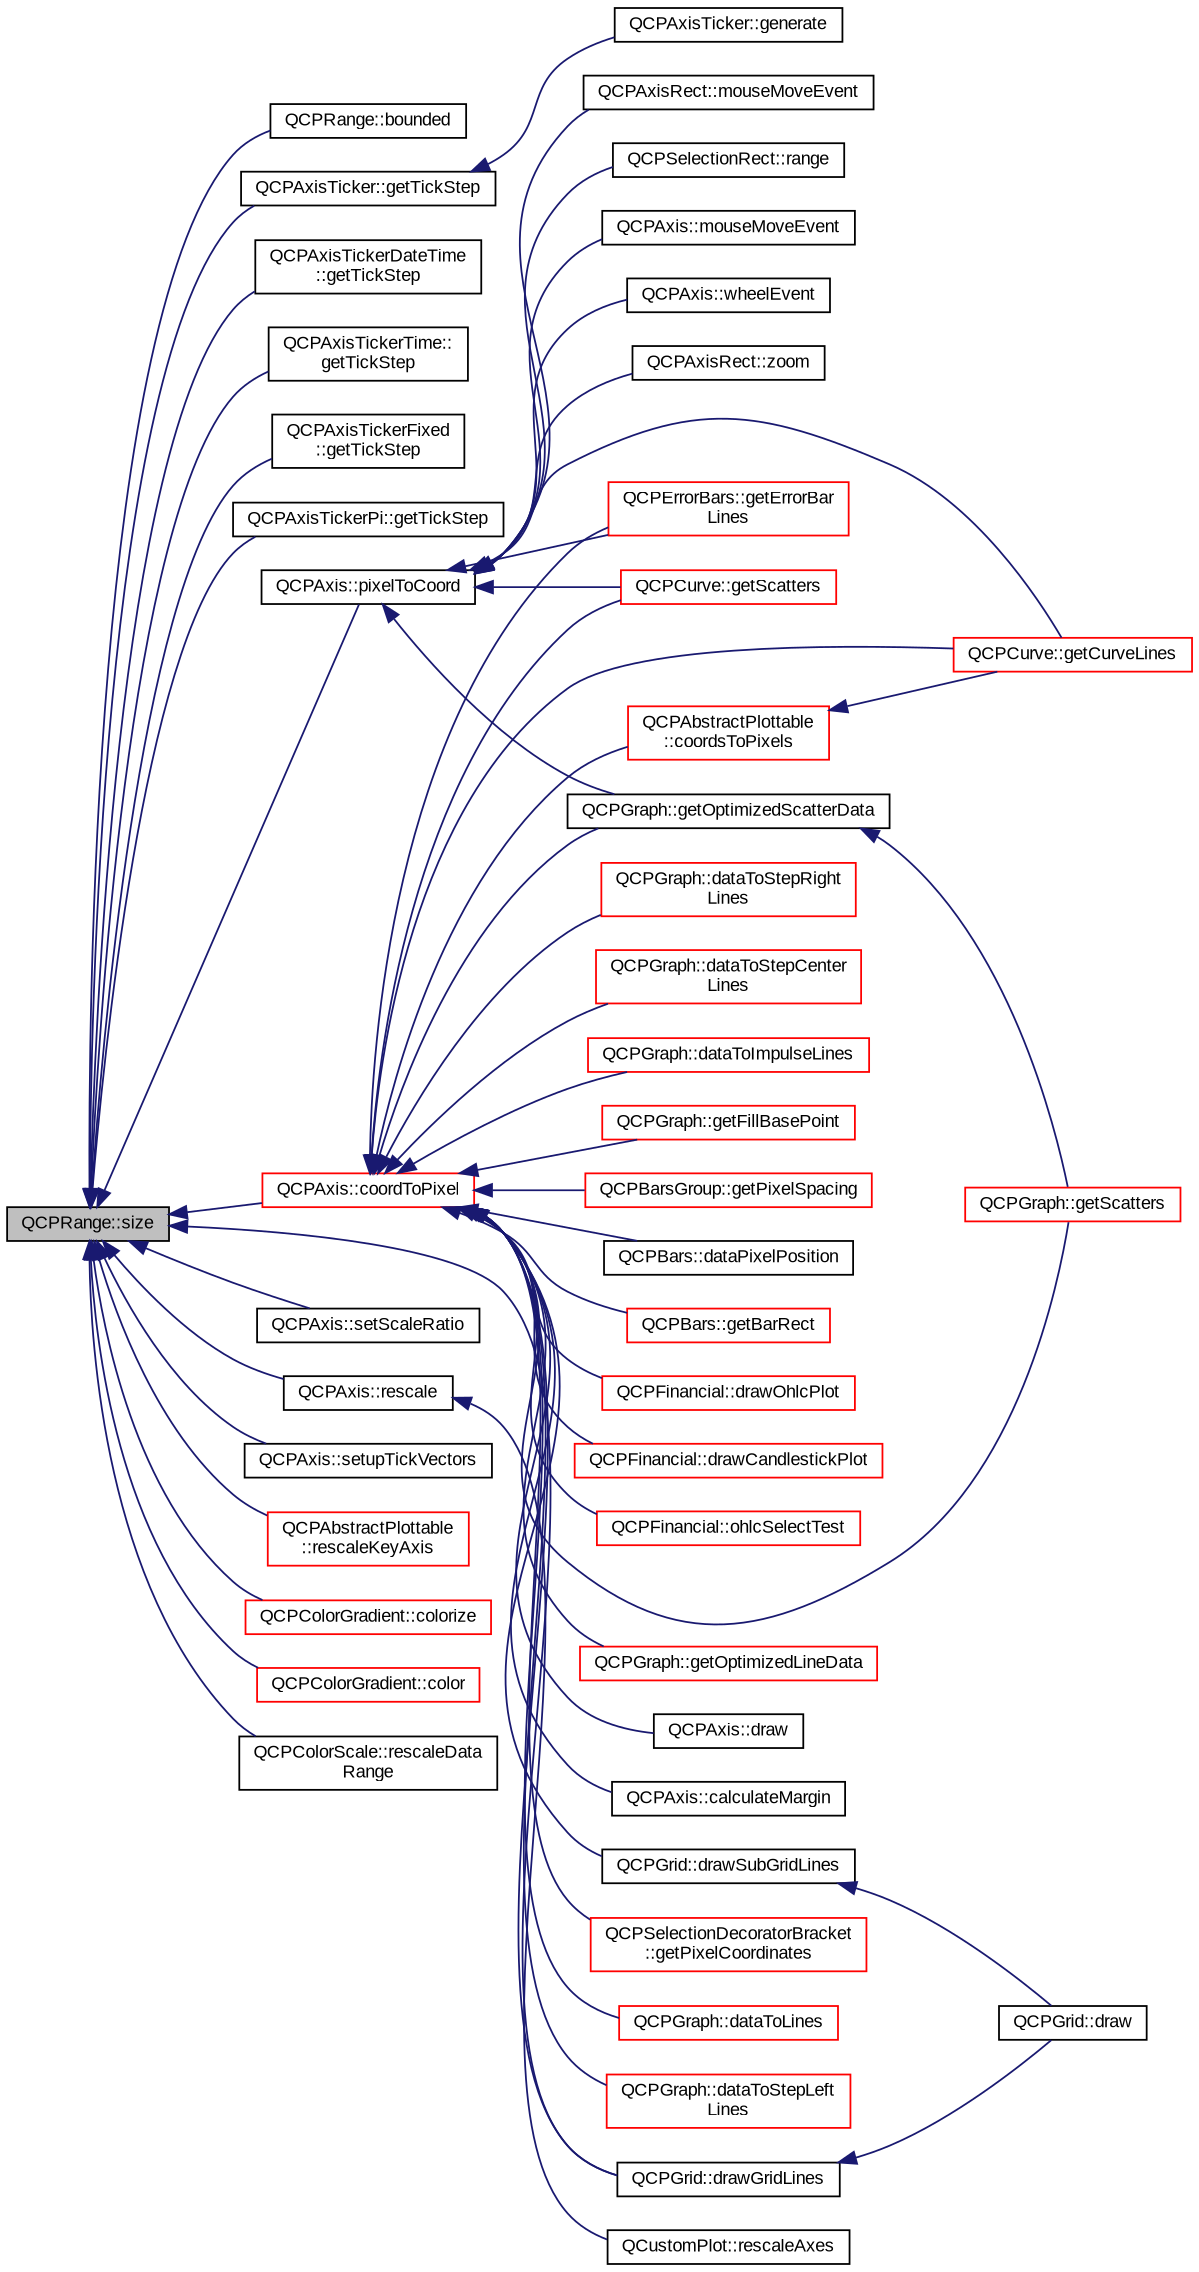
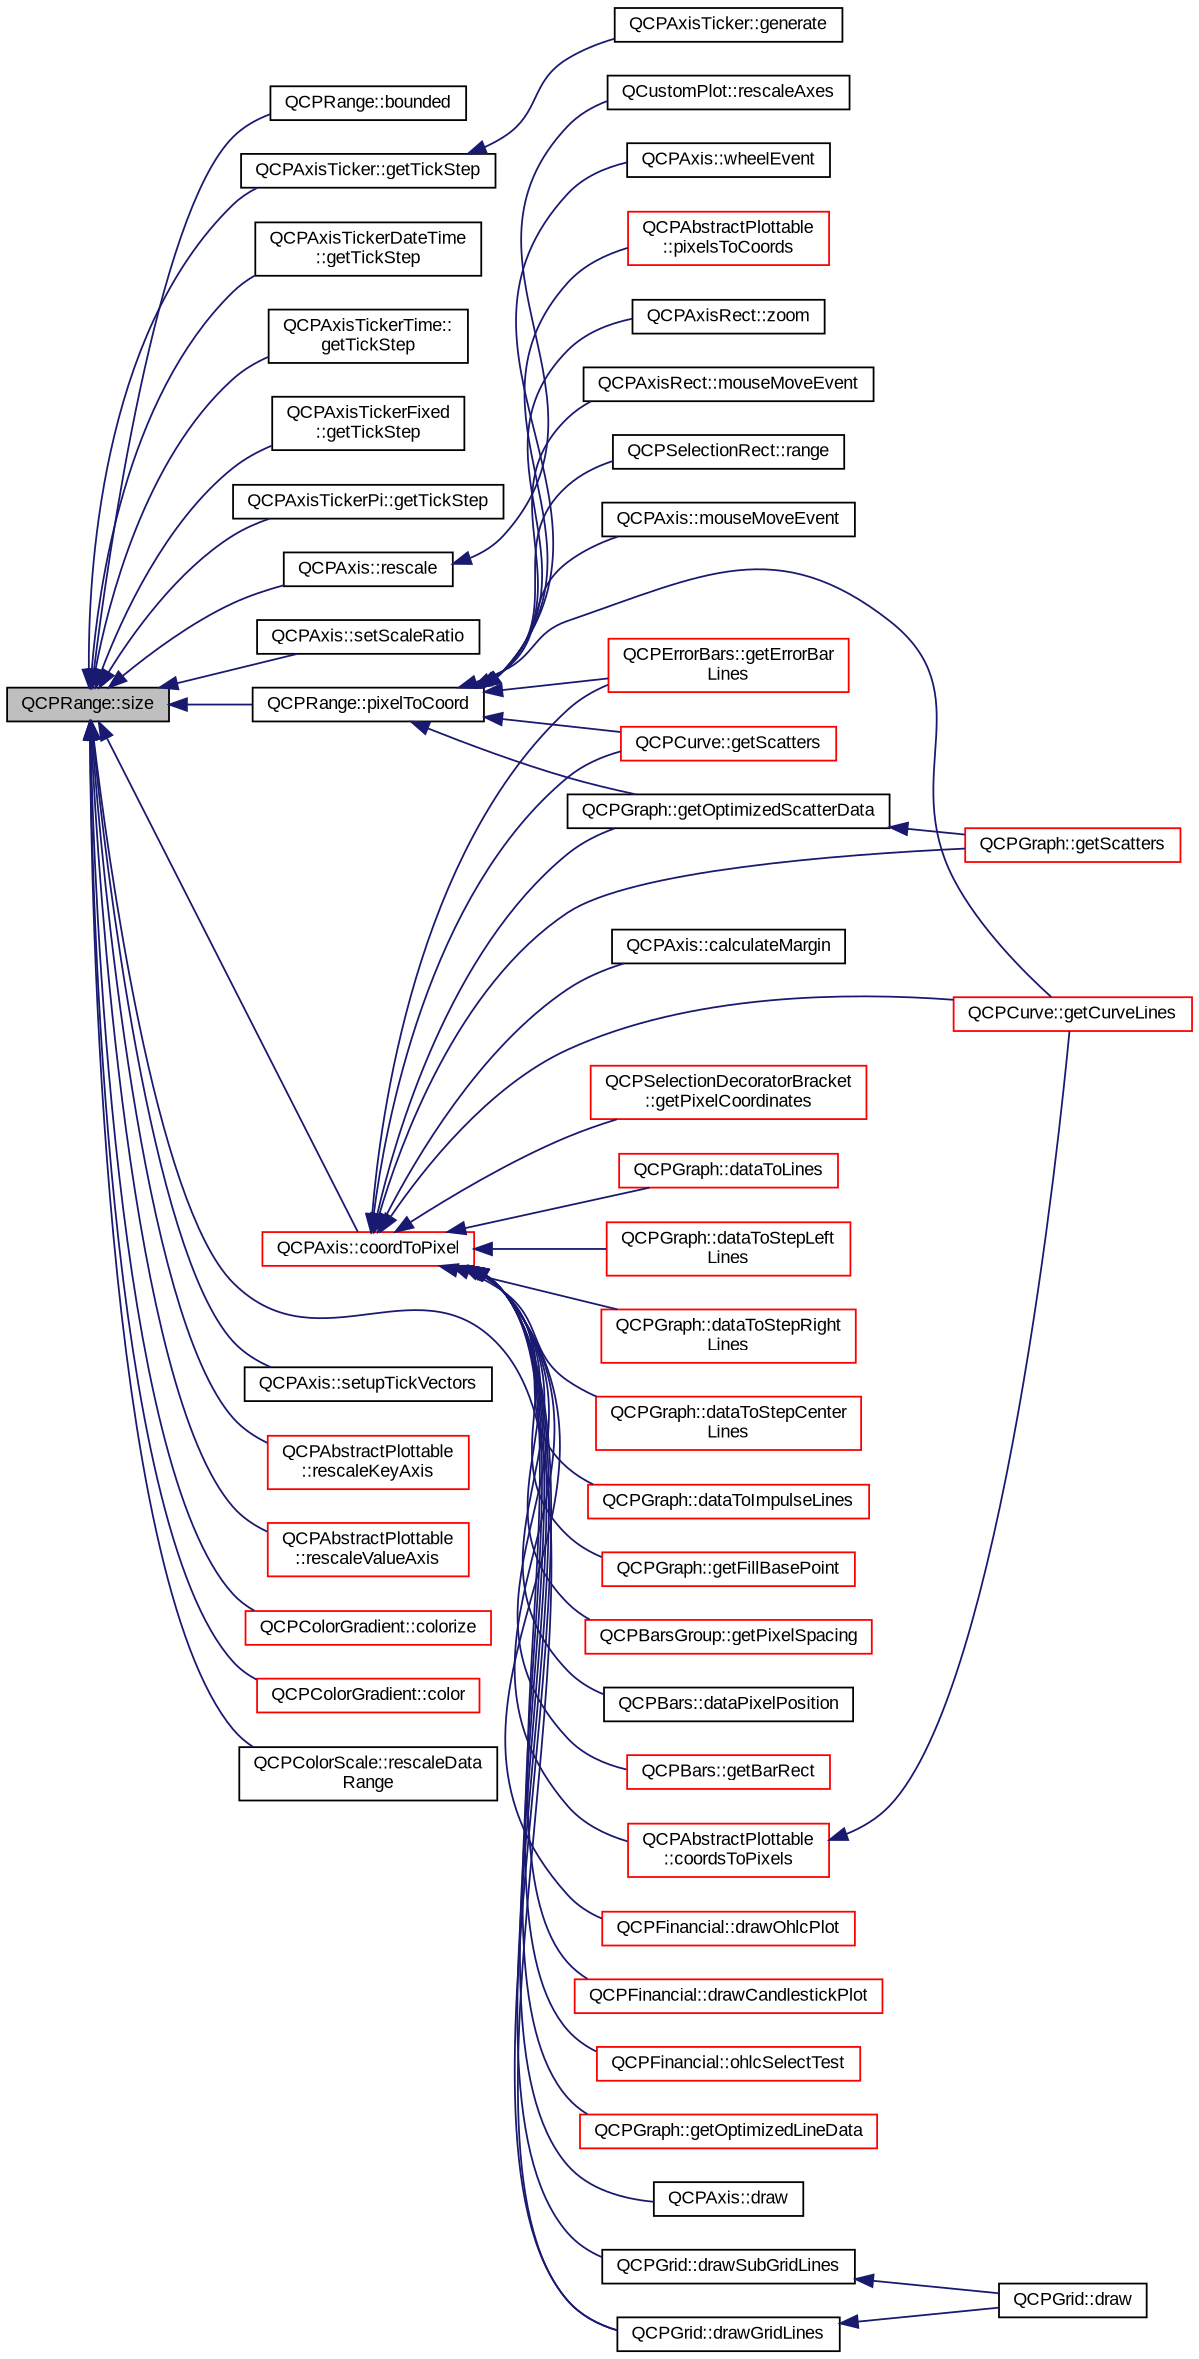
node "QCPAbstractPlottable ::pixelsToCoords": added
node "QCPAxis::pixelToCoord": label "QCPAxis::pixelToCoord" -> "QCPRange::pixelToCoord"
node "QCPAbstractPlottable ::rescaleValueAxis": added
